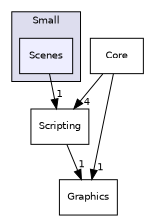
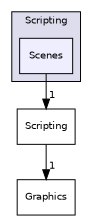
cluster "Small": label "Small" -> "Scripting"
node "Core": removed
